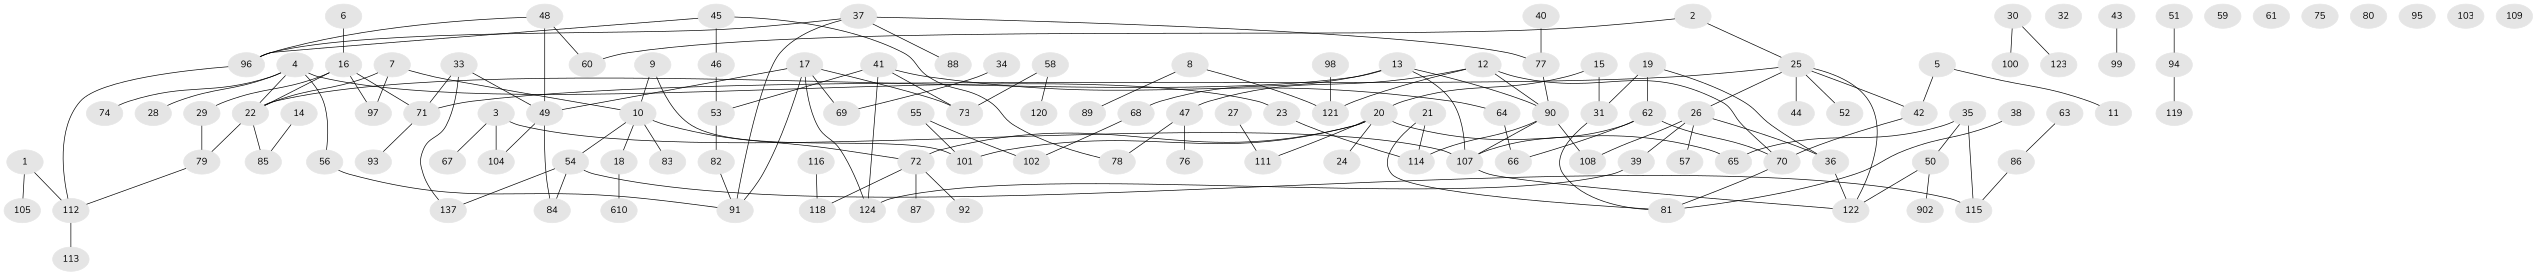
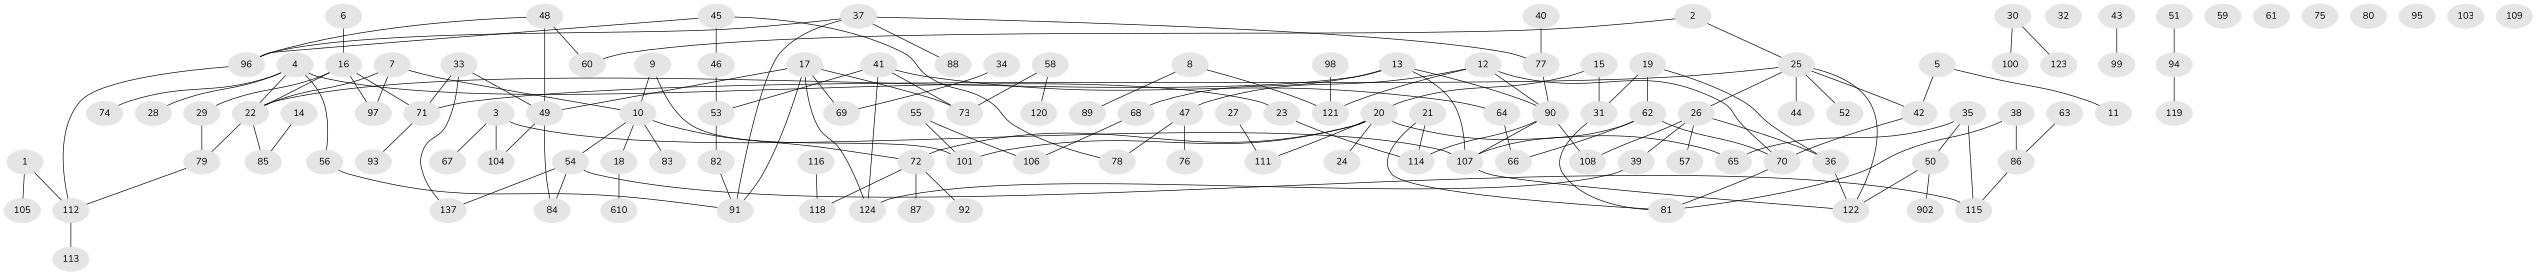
edge "38" -- "86": added
node "102": label "102" -> "106"
